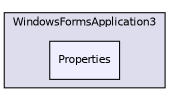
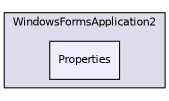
cluster "WindowsFormsApplication3": label "WindowsFormsApplication3" -> "WindowsFormsApplication2"
